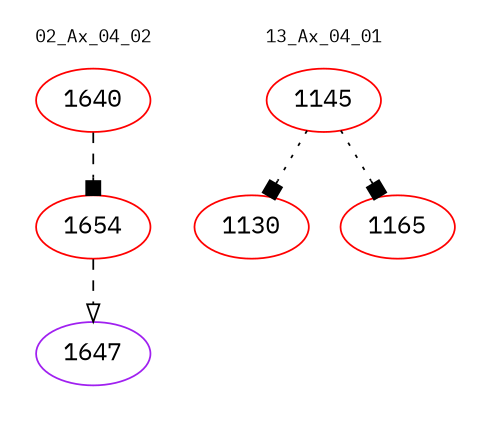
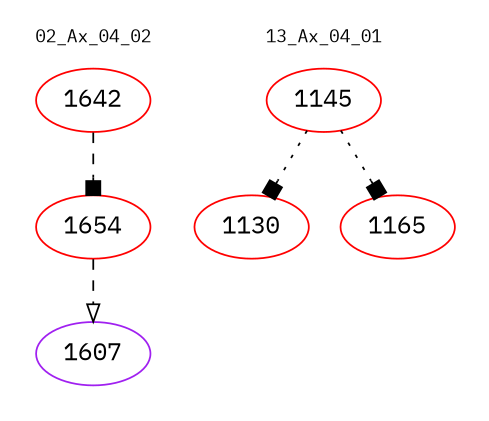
node "1640": label "1640" -> "1642"
node "1647": label "1647" -> "1607"
